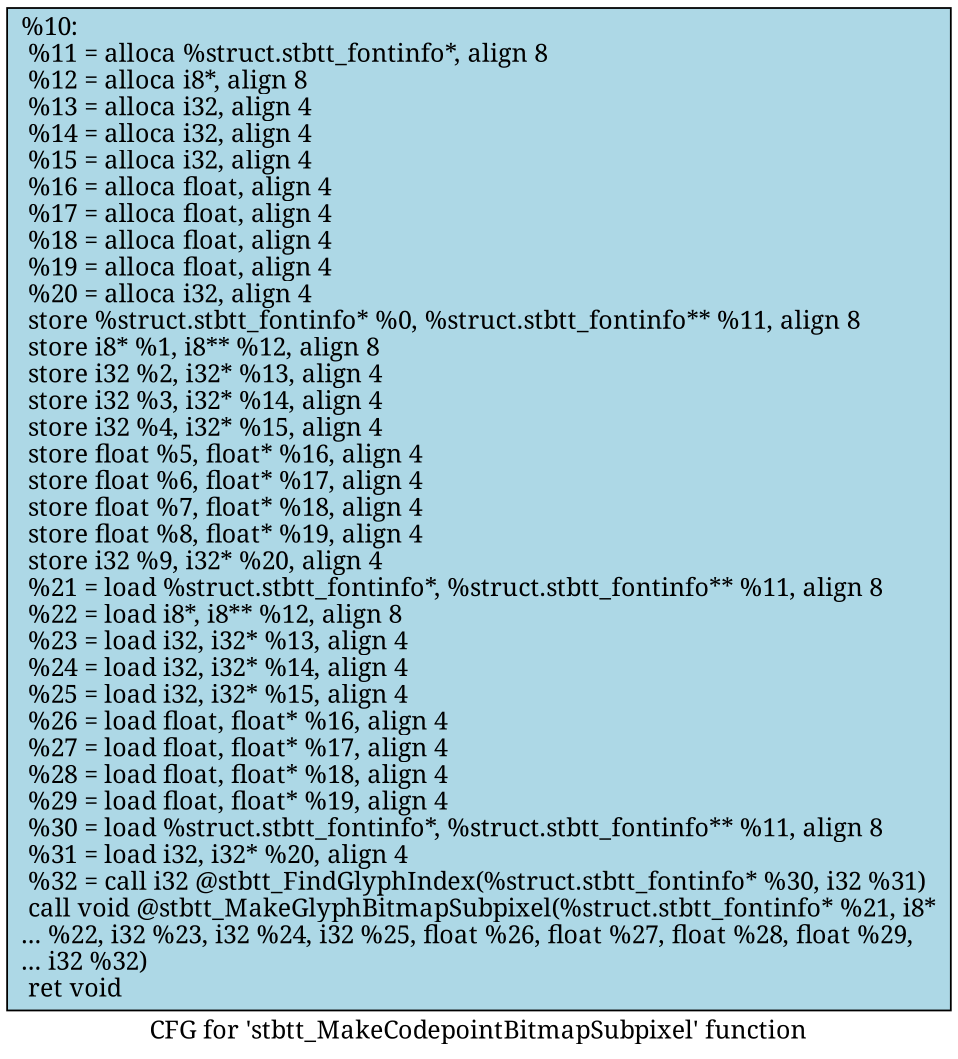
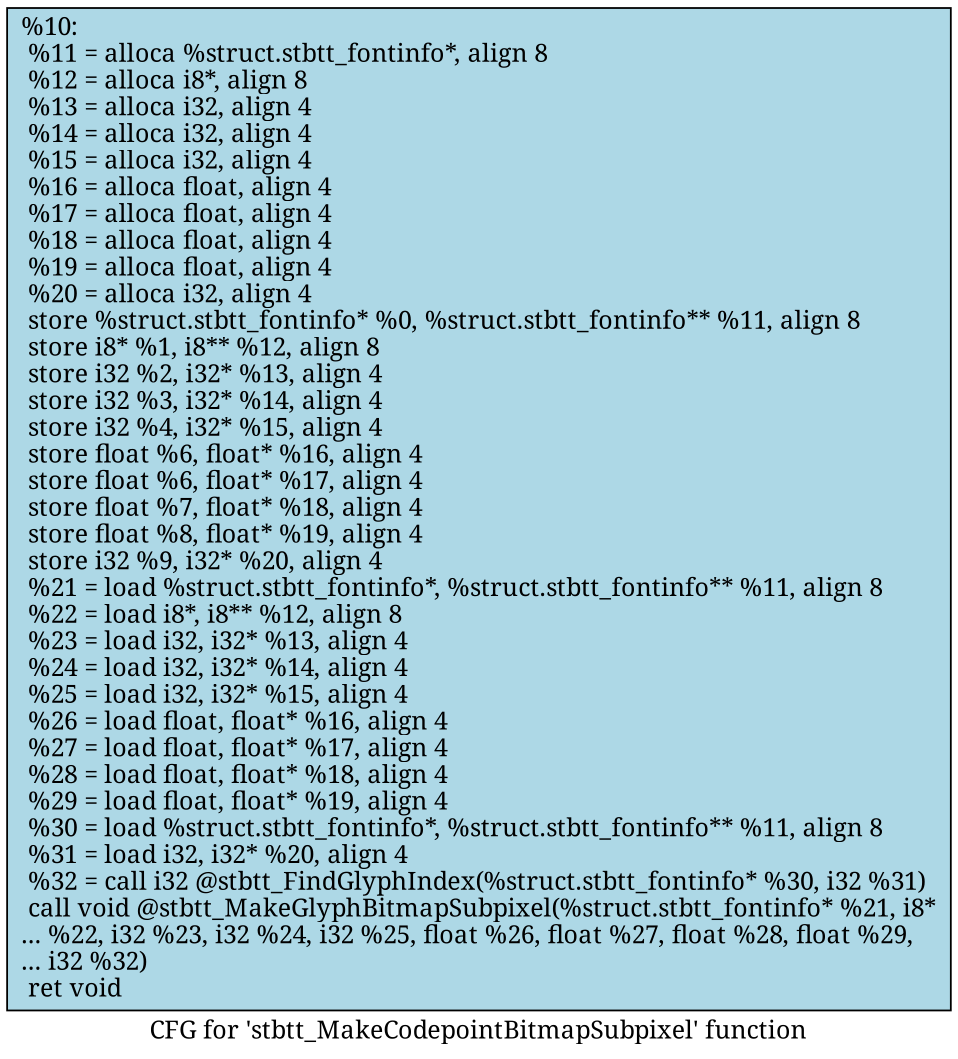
node "%10:": text "store float %5, float* %16, align 4" -> "store float %6, float* %16, align 4"
